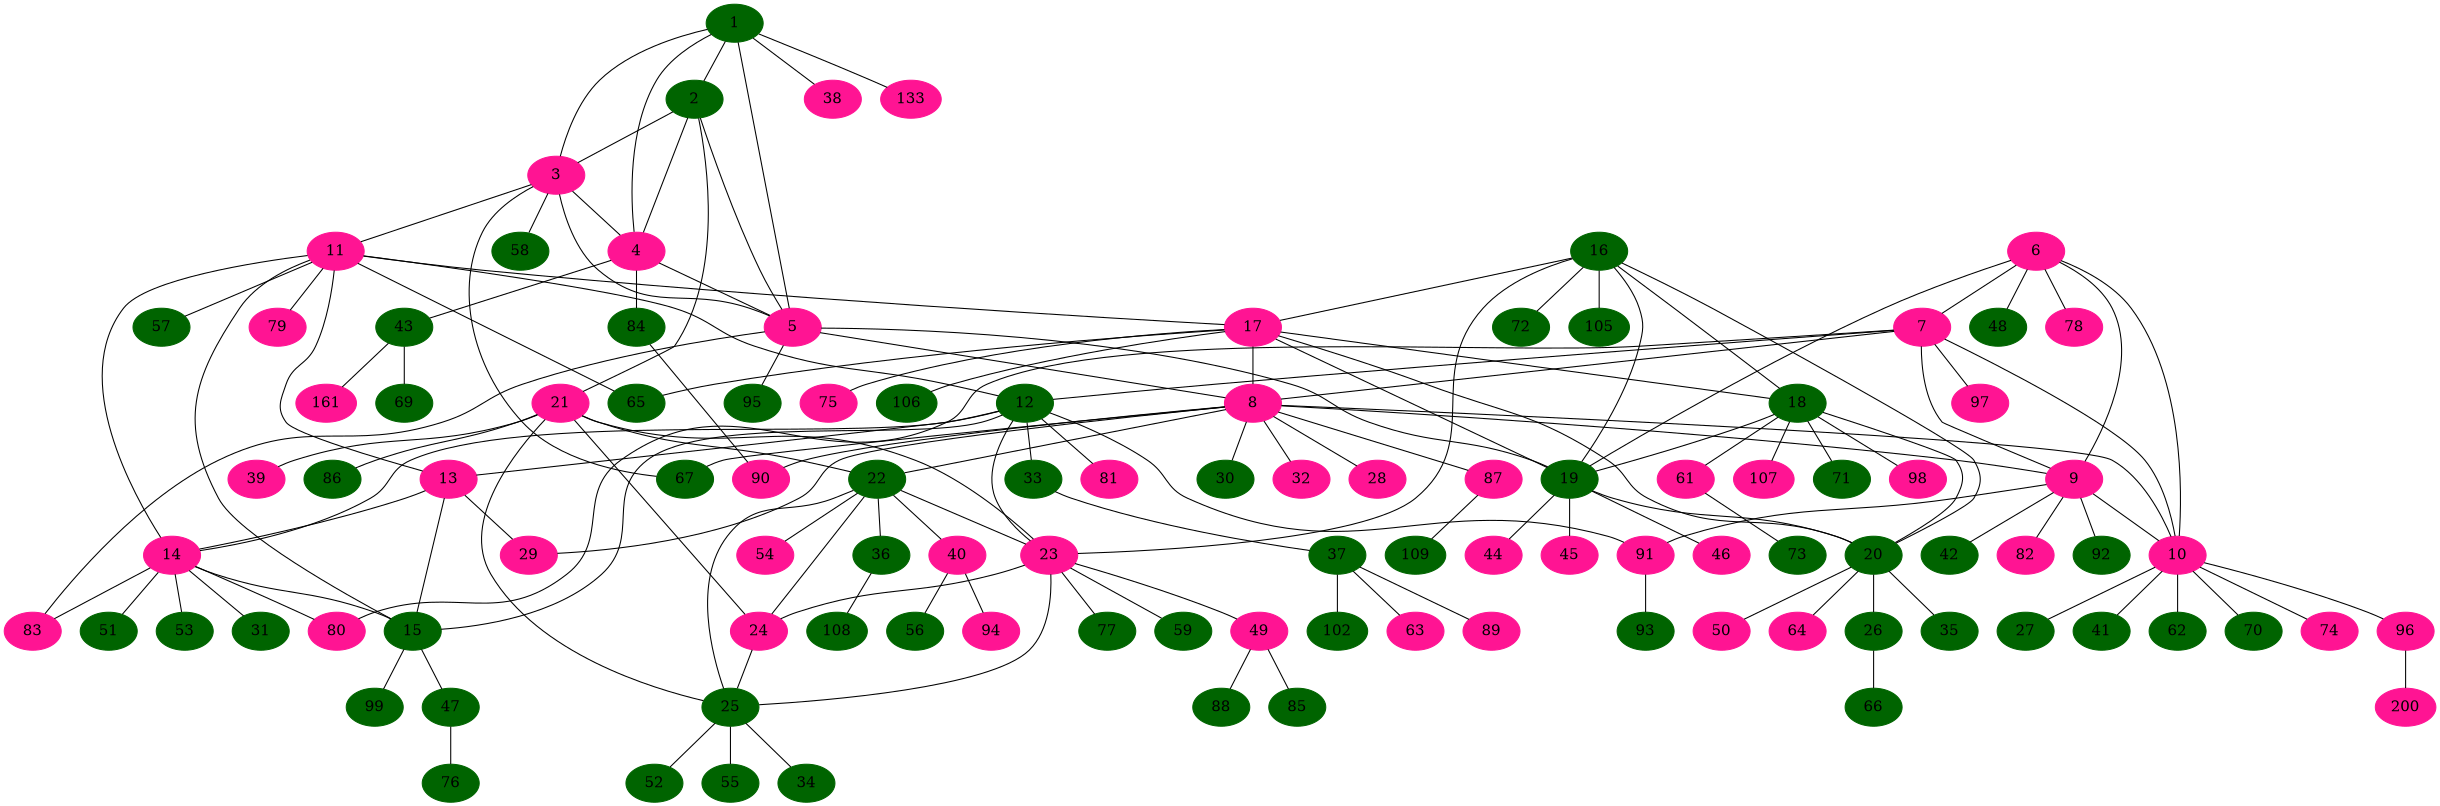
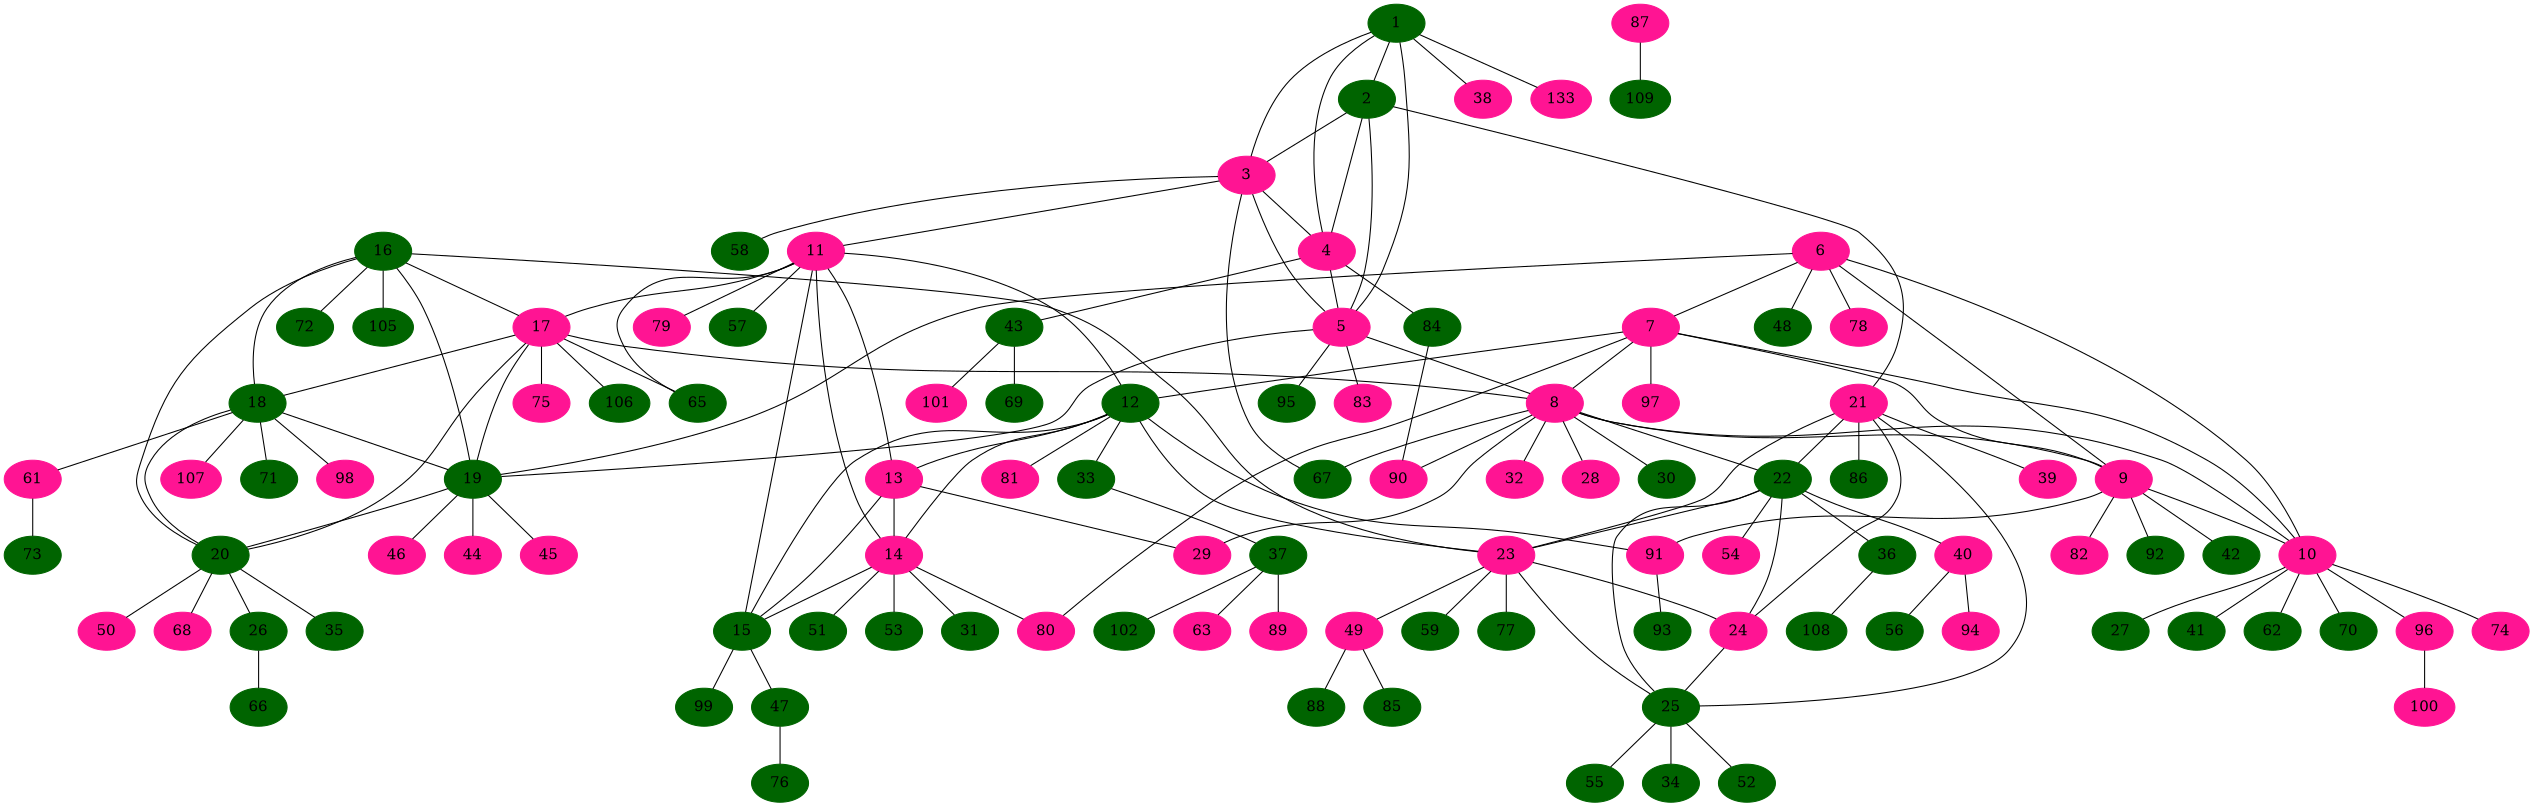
node "161": label "161" -> "101"
edge "8" -- "87": removed
edge "14" -- "83": removed
node "64": label "64" -> "68"
node "200": label "200" -> "100"
